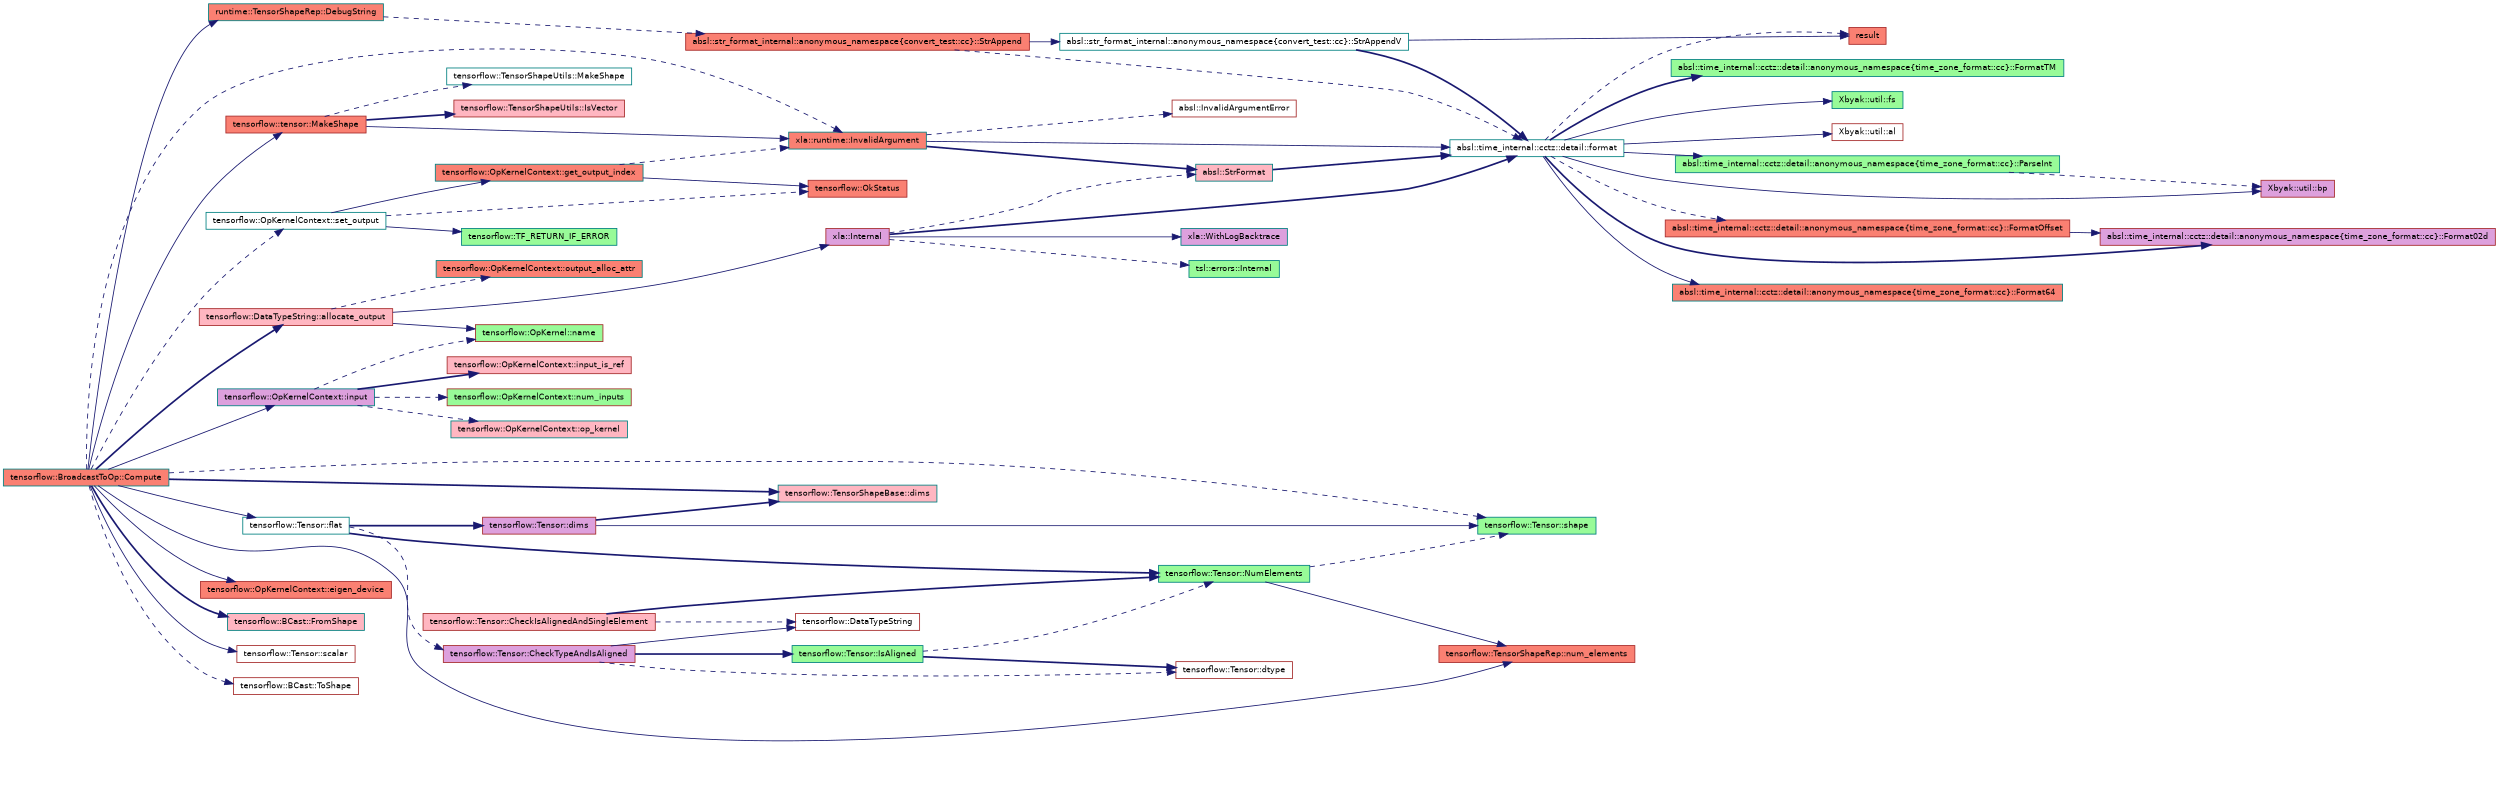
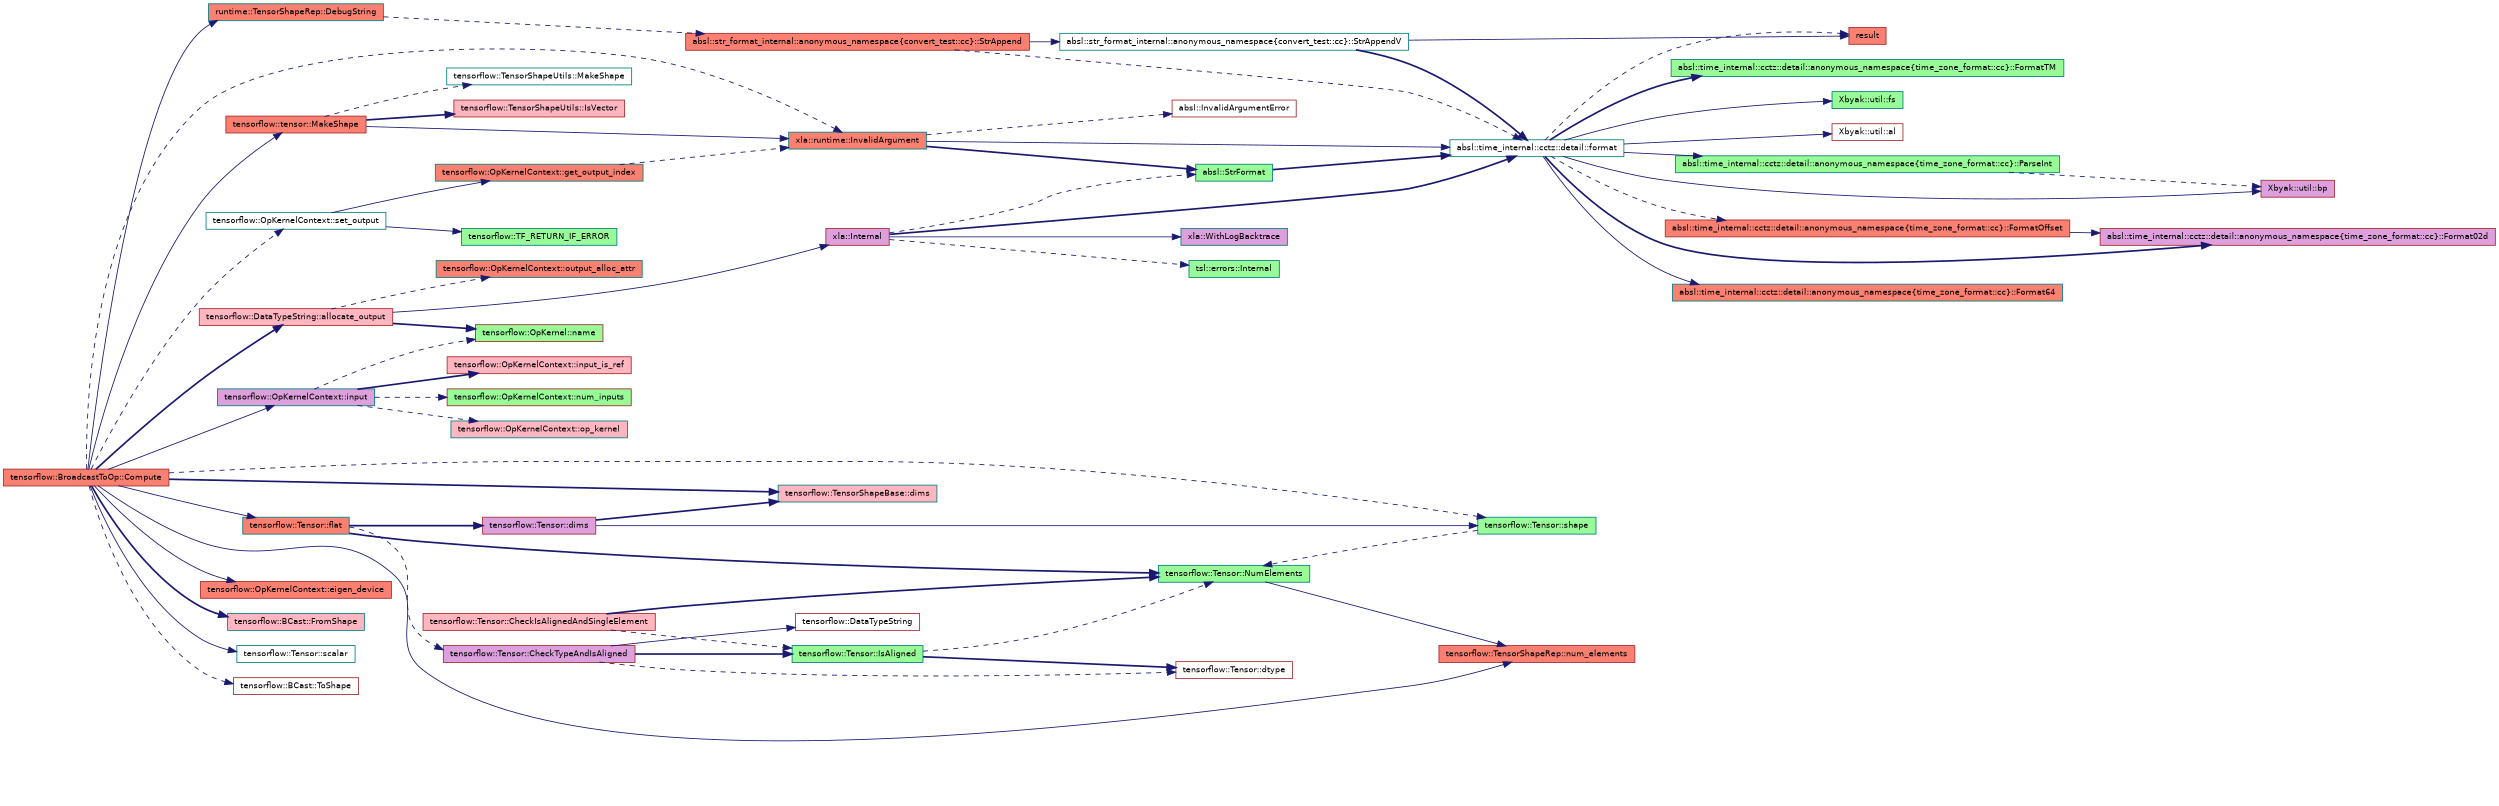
node "absl::StrFormat": fillcolor lightpink -> palegreen
node "tensorflow::OkStatus": removed
edge "tensorflow::DataTypeString::allocate_output" -> "tensorflow::OpKernel::name": style solid -> bold
node "tensorflow::BroadcastToOp::Compute": color teal -> brown
node "tensorflow::Tensor::flat": fillcolor white -> salmon
edge "tensorflow::Tensor::NumElements" -> "tensorflow::Tensor::shape": reversed
edge "tensorflow::Tensor::CheckIsAlignedAndSingleElement" -> "tensorflow::DataTypeString": now "tensorflow::Tensor::CheckIsAlignedAndSingleElement" -> "tensorflow::Tensor::IsAligned"
node "tensorflow::Tensor::scalar": color brown -> teal
